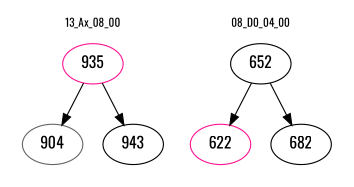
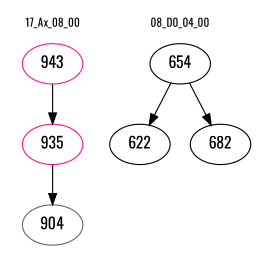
cluster "13_Ax_08_00": label "13_Ax_08_00" -> "17_Ax_08_00"
node "652": label "652" -> "654"
edge "935" -> "943": reversed
node "943": color black -> deeppink
node "622": color deeppink -> black
